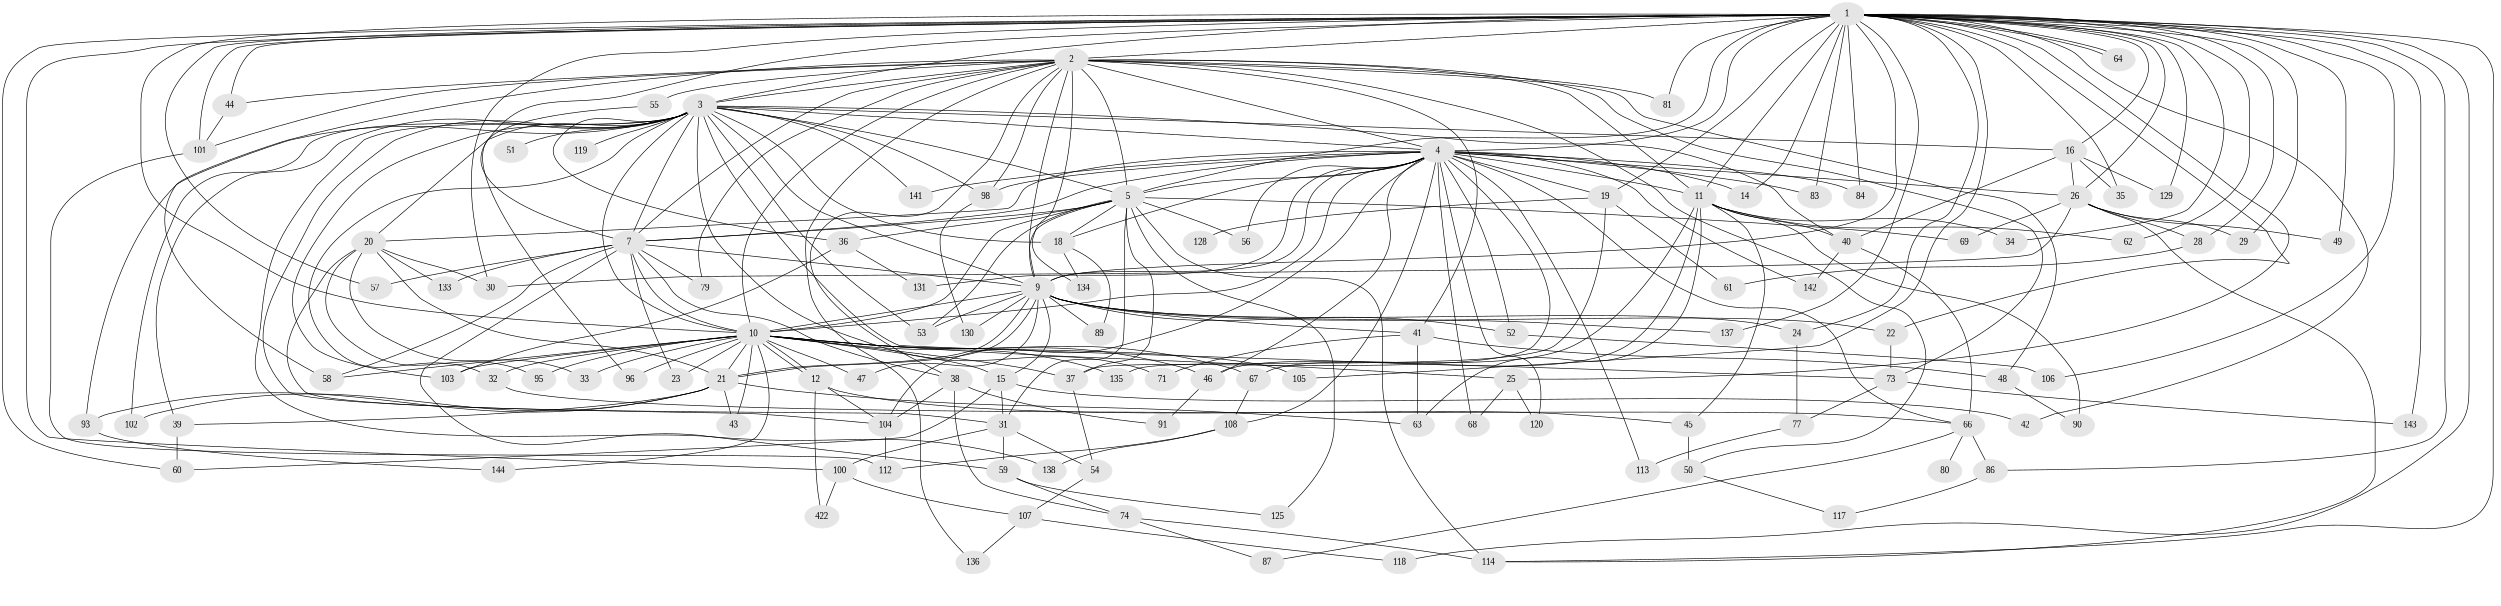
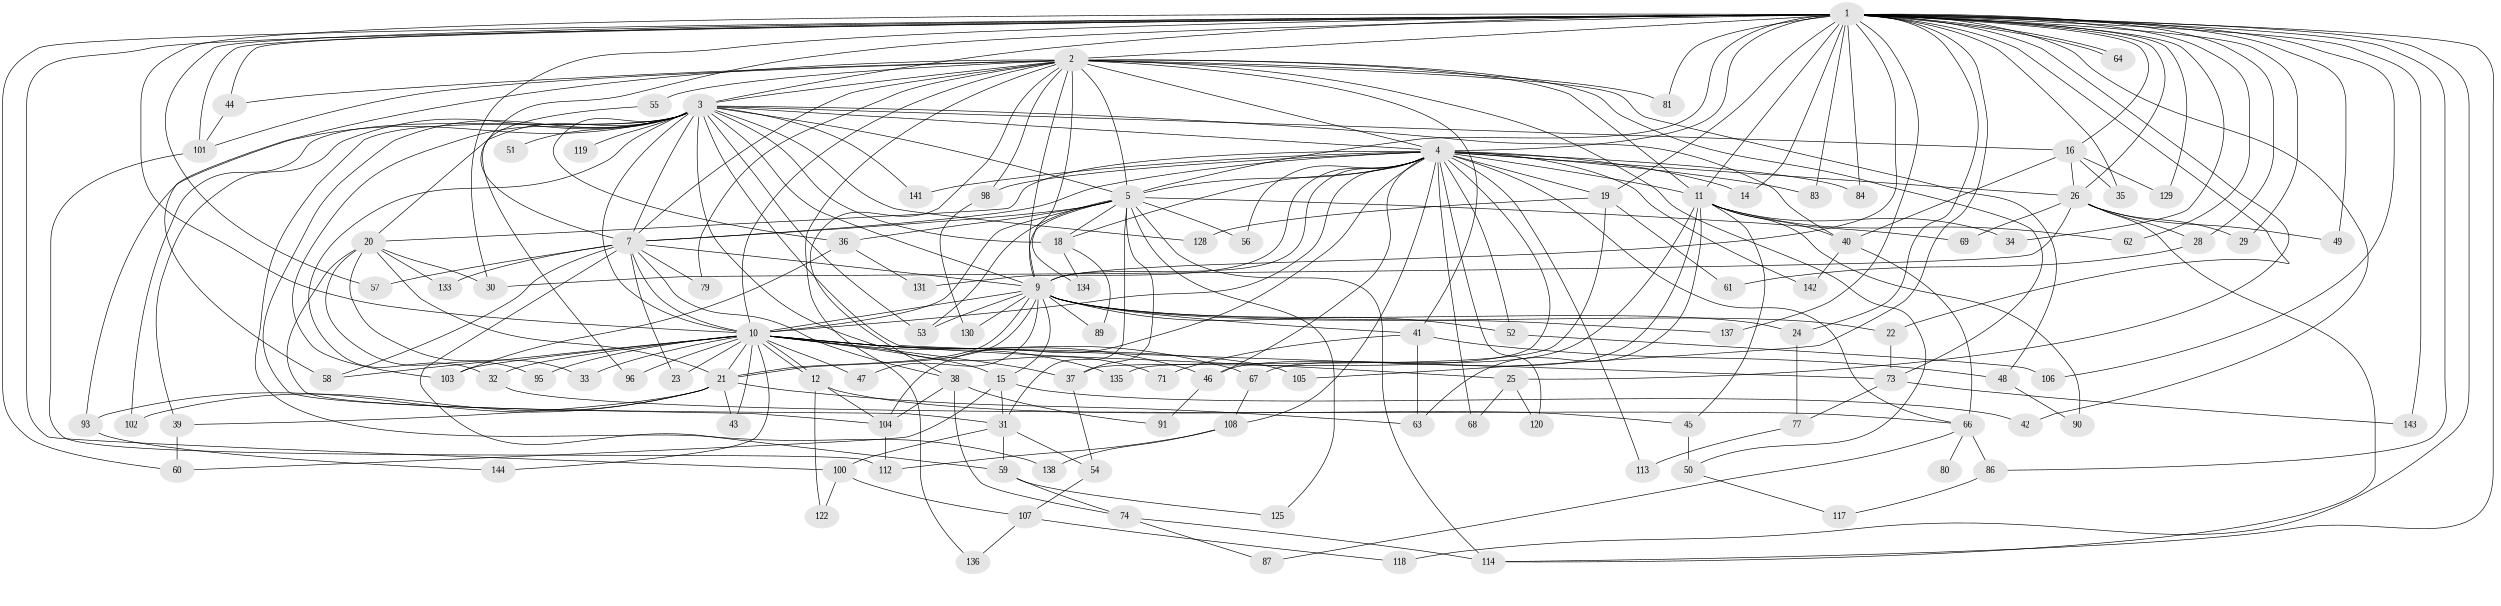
edge "3" -- "98": now "3" -- "128"
node "422": label "422" -> "122"
